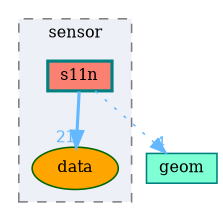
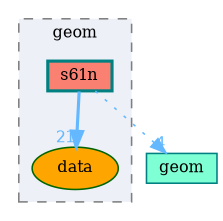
cluster "sensor": label "sensor" -> "geom"
node "s11n": label "s11n" -> "s61n"
